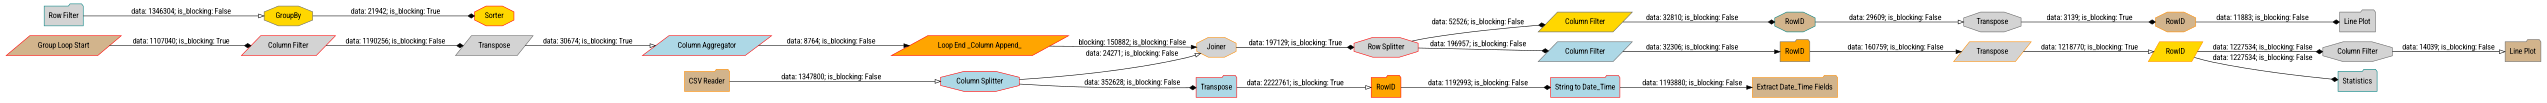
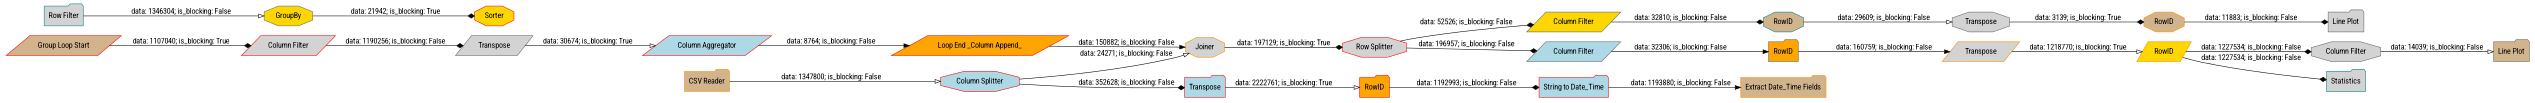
edge "Loop End _Column Append_" -> "Joiner": label "blocking: 150882; is_blocking: False" -> "data: 150882; is_blocking: False"
